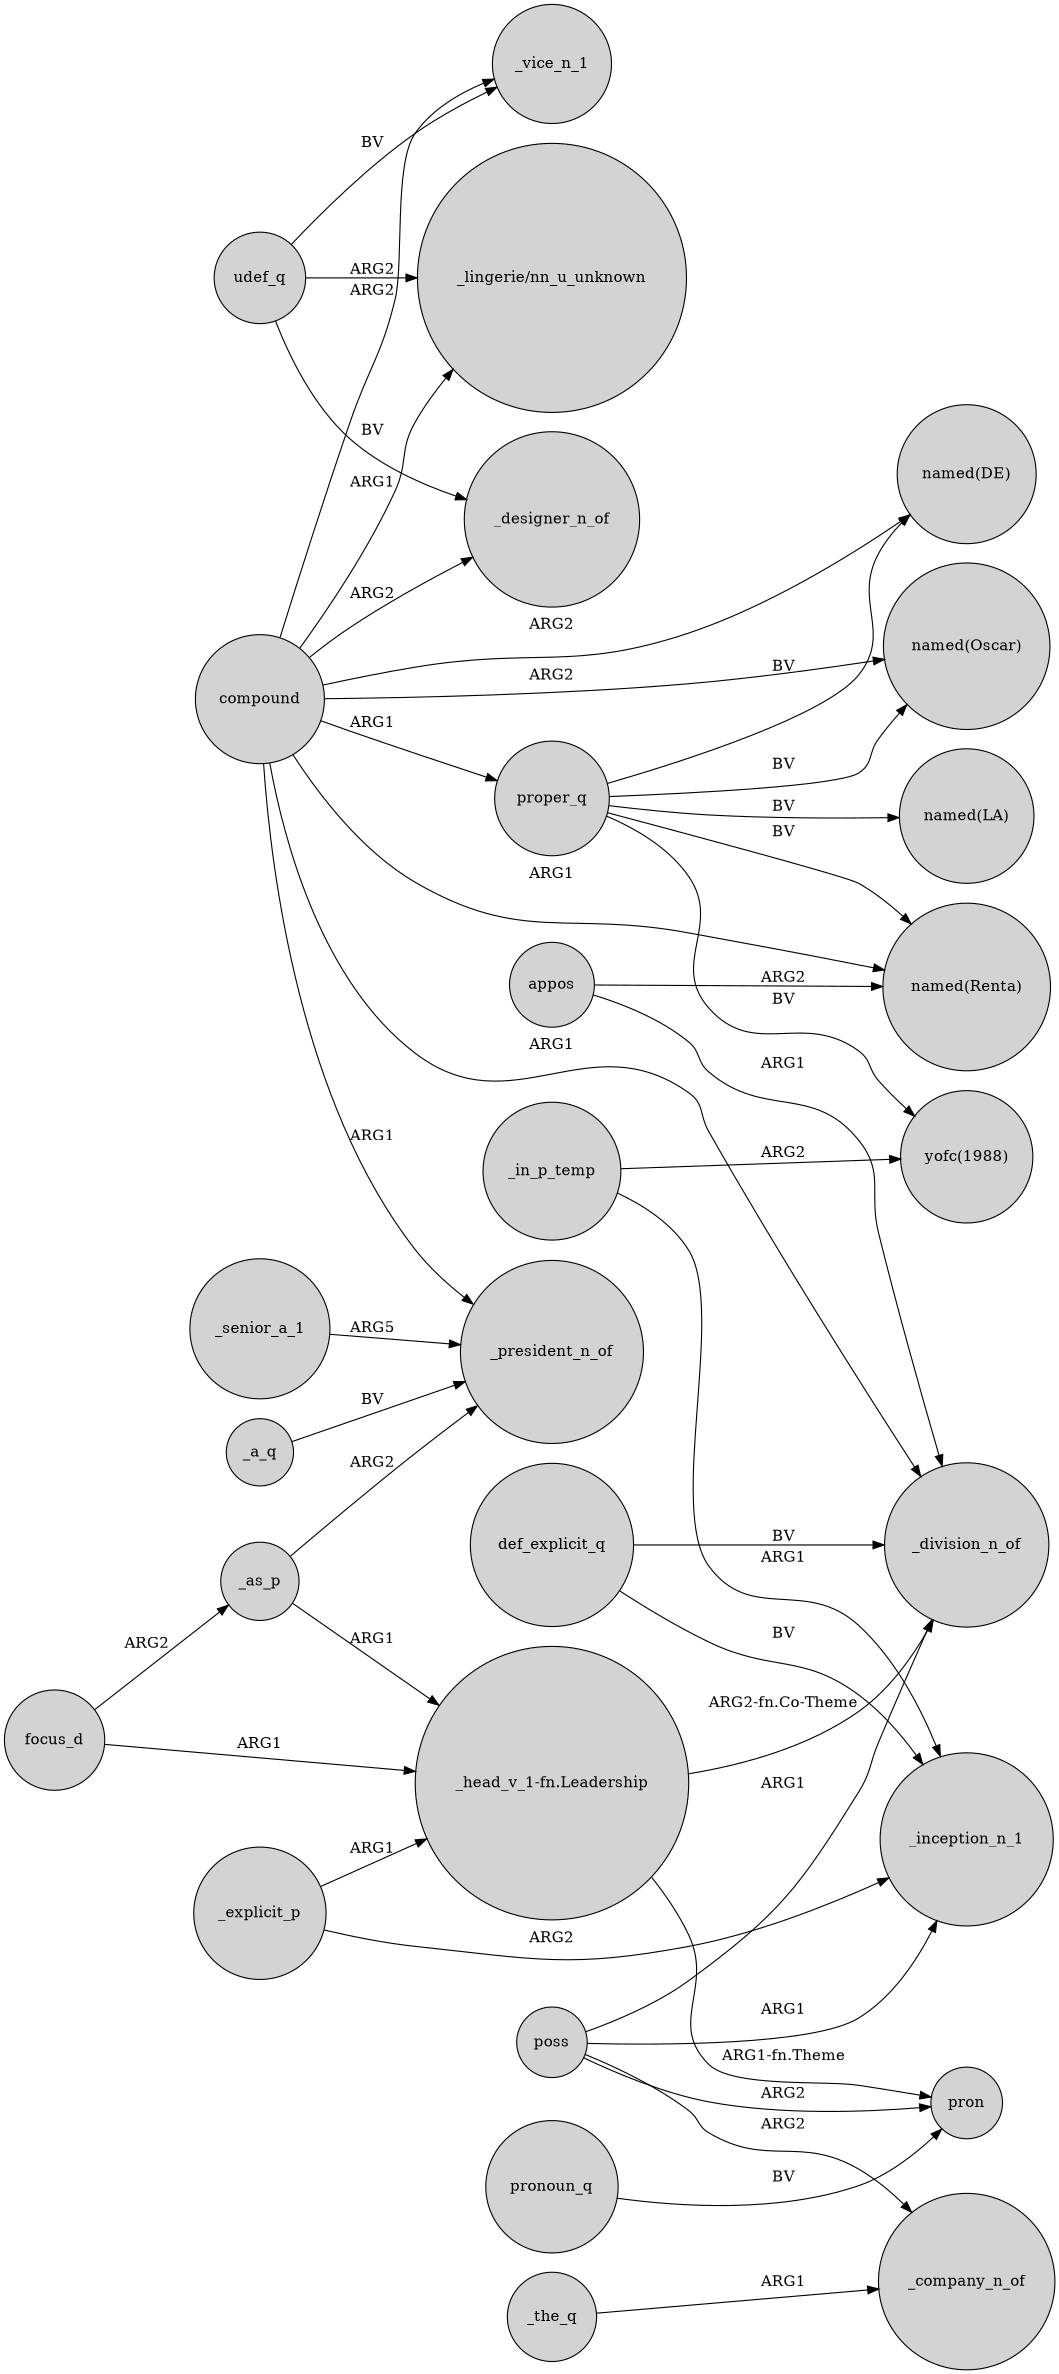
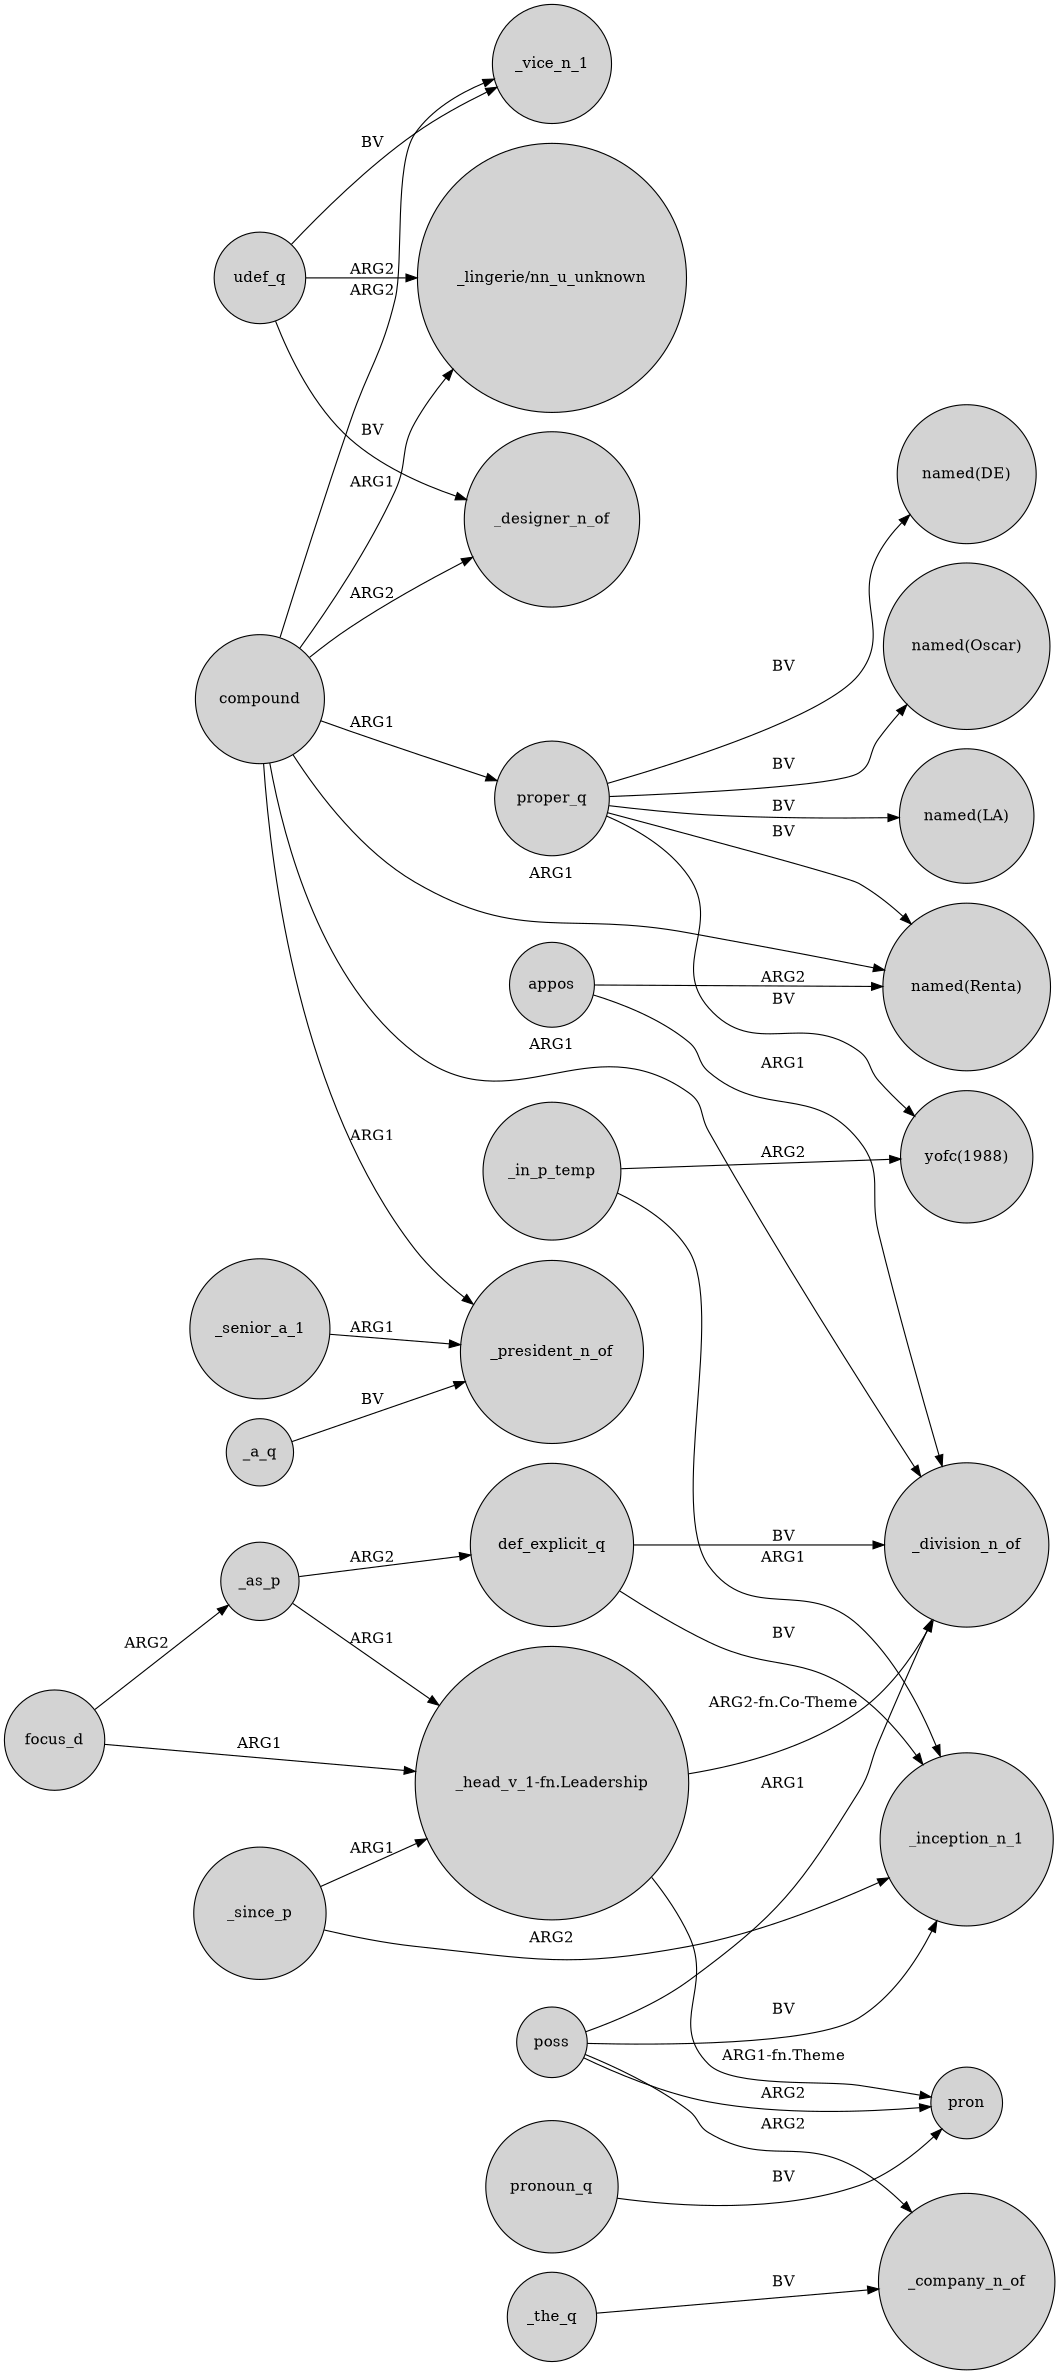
edge "compound" -> "named(DE)": removed, label "ARG2"
edge "compound" -> "named(Oscar)": removed, label "ARG2"
edge "_senior_a_1" -> "_president_n_of": label "ARG5" -> "ARG1"
edge "_as_p" -> "_president_n_of": now "_as_p" -> "def_explicit_q"
node "_explicit_p": label "_explicit_p" -> "_since_p"
edge "poss" -> "_inception_n_1": label "ARG1" -> "BV"
edge "_the_q" -> "_company_n_of": label "ARG1" -> "BV"
